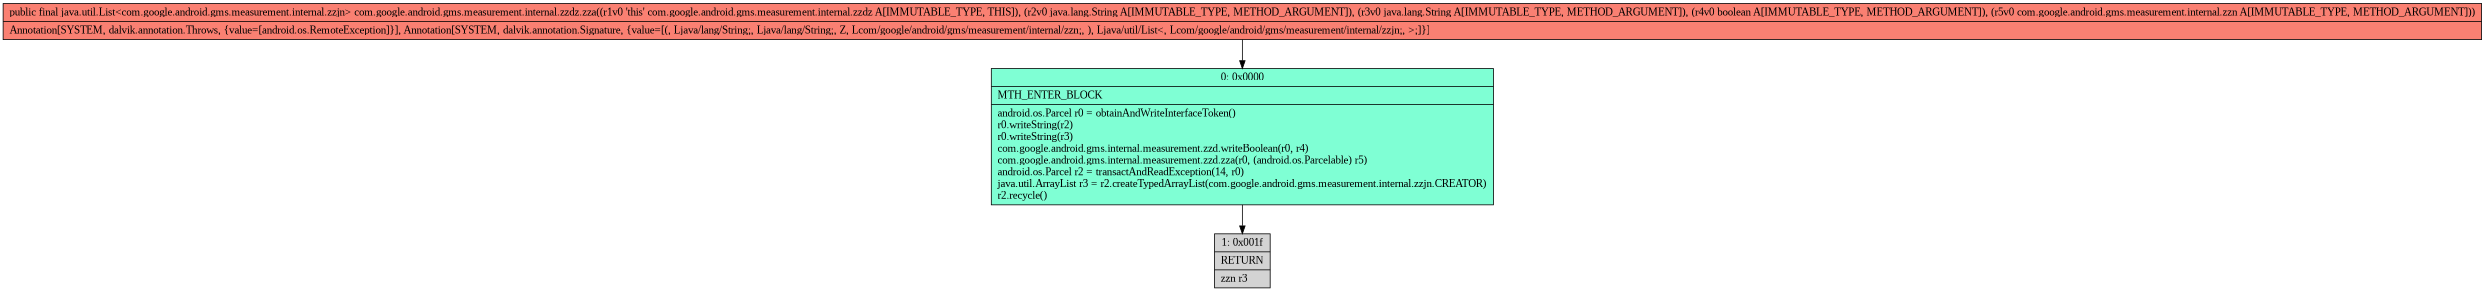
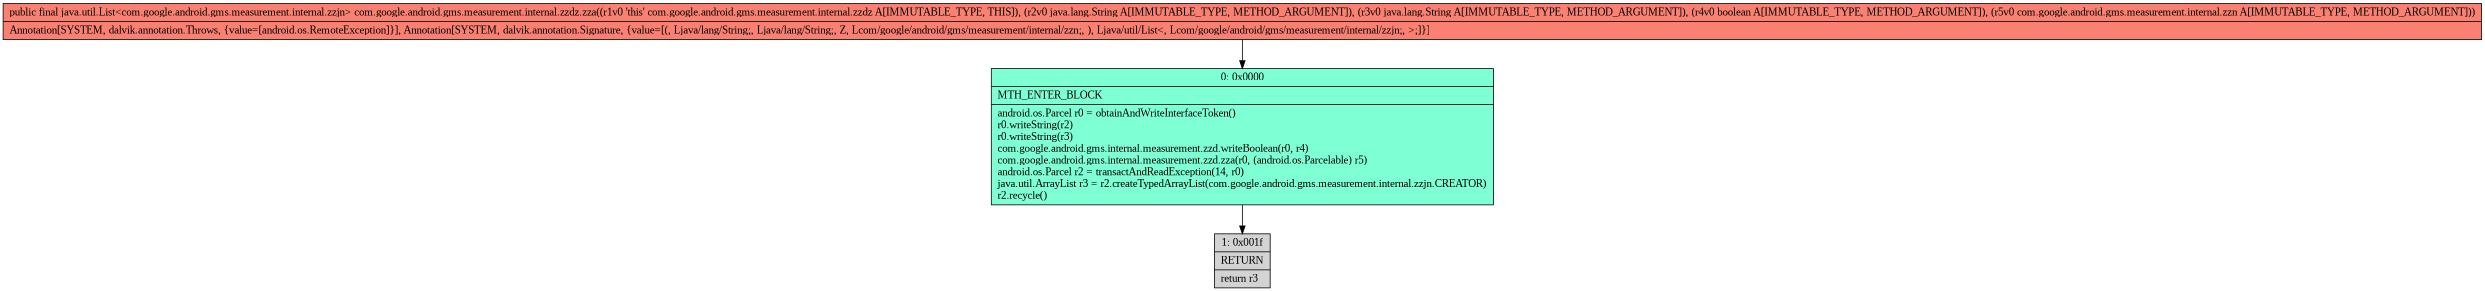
node "1: 0x001f": text "zzn r3" -> "return r3"
